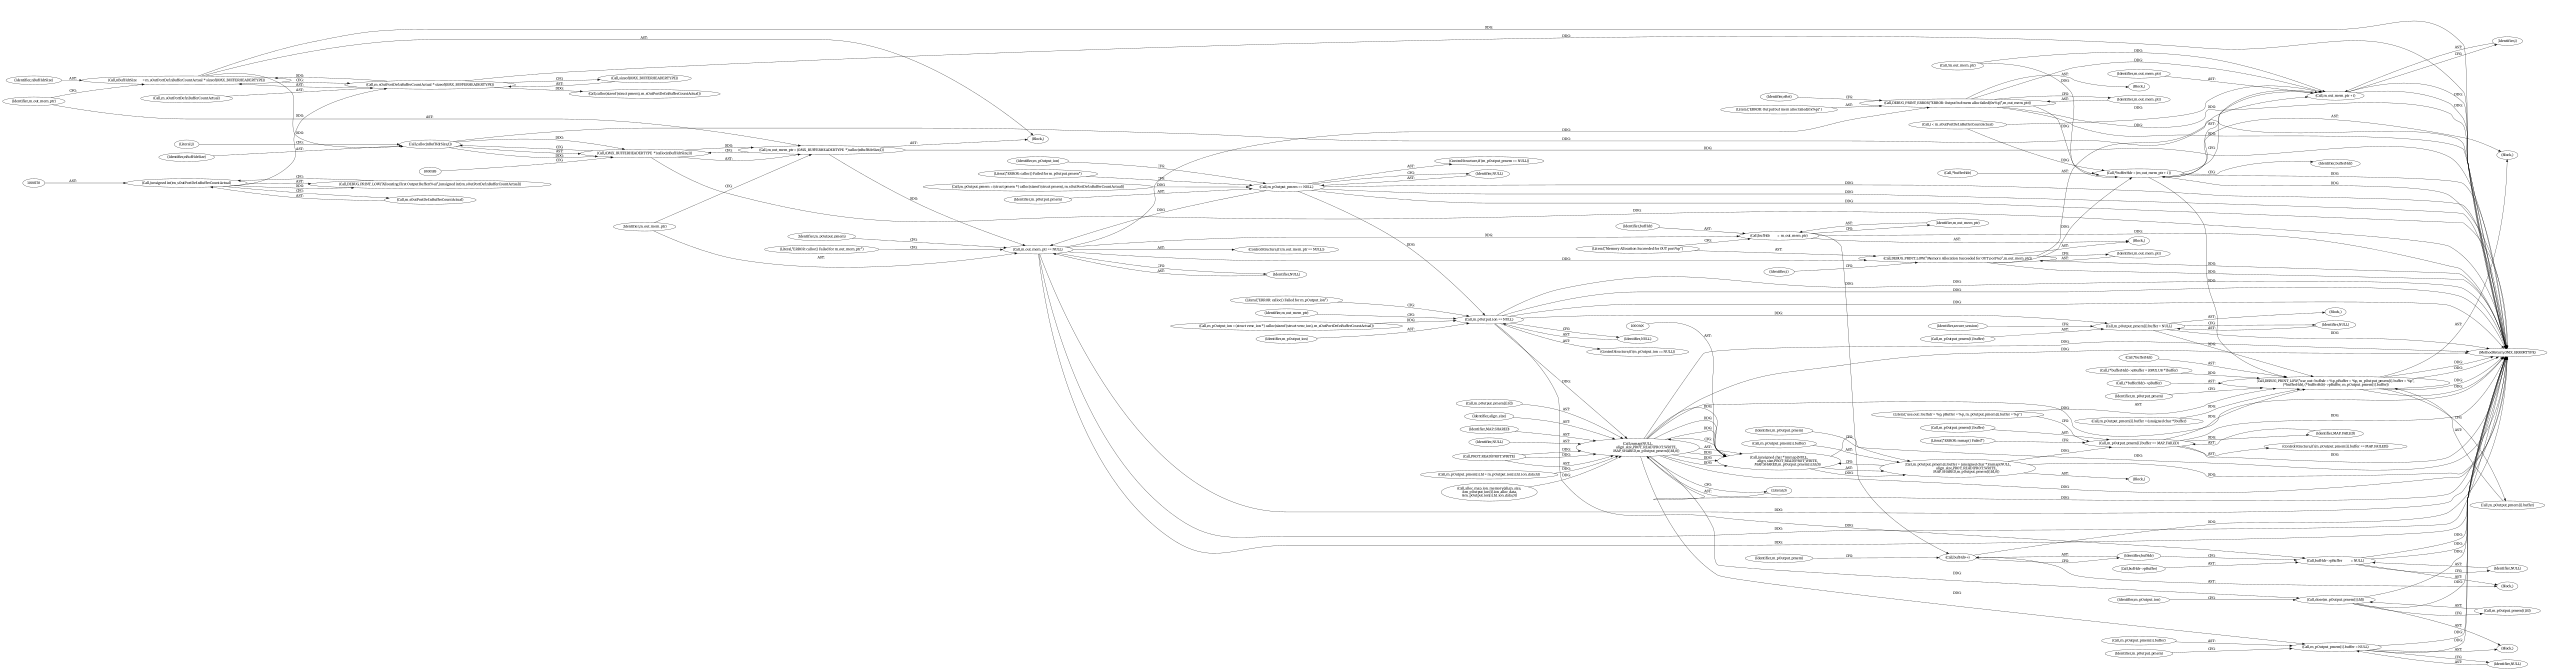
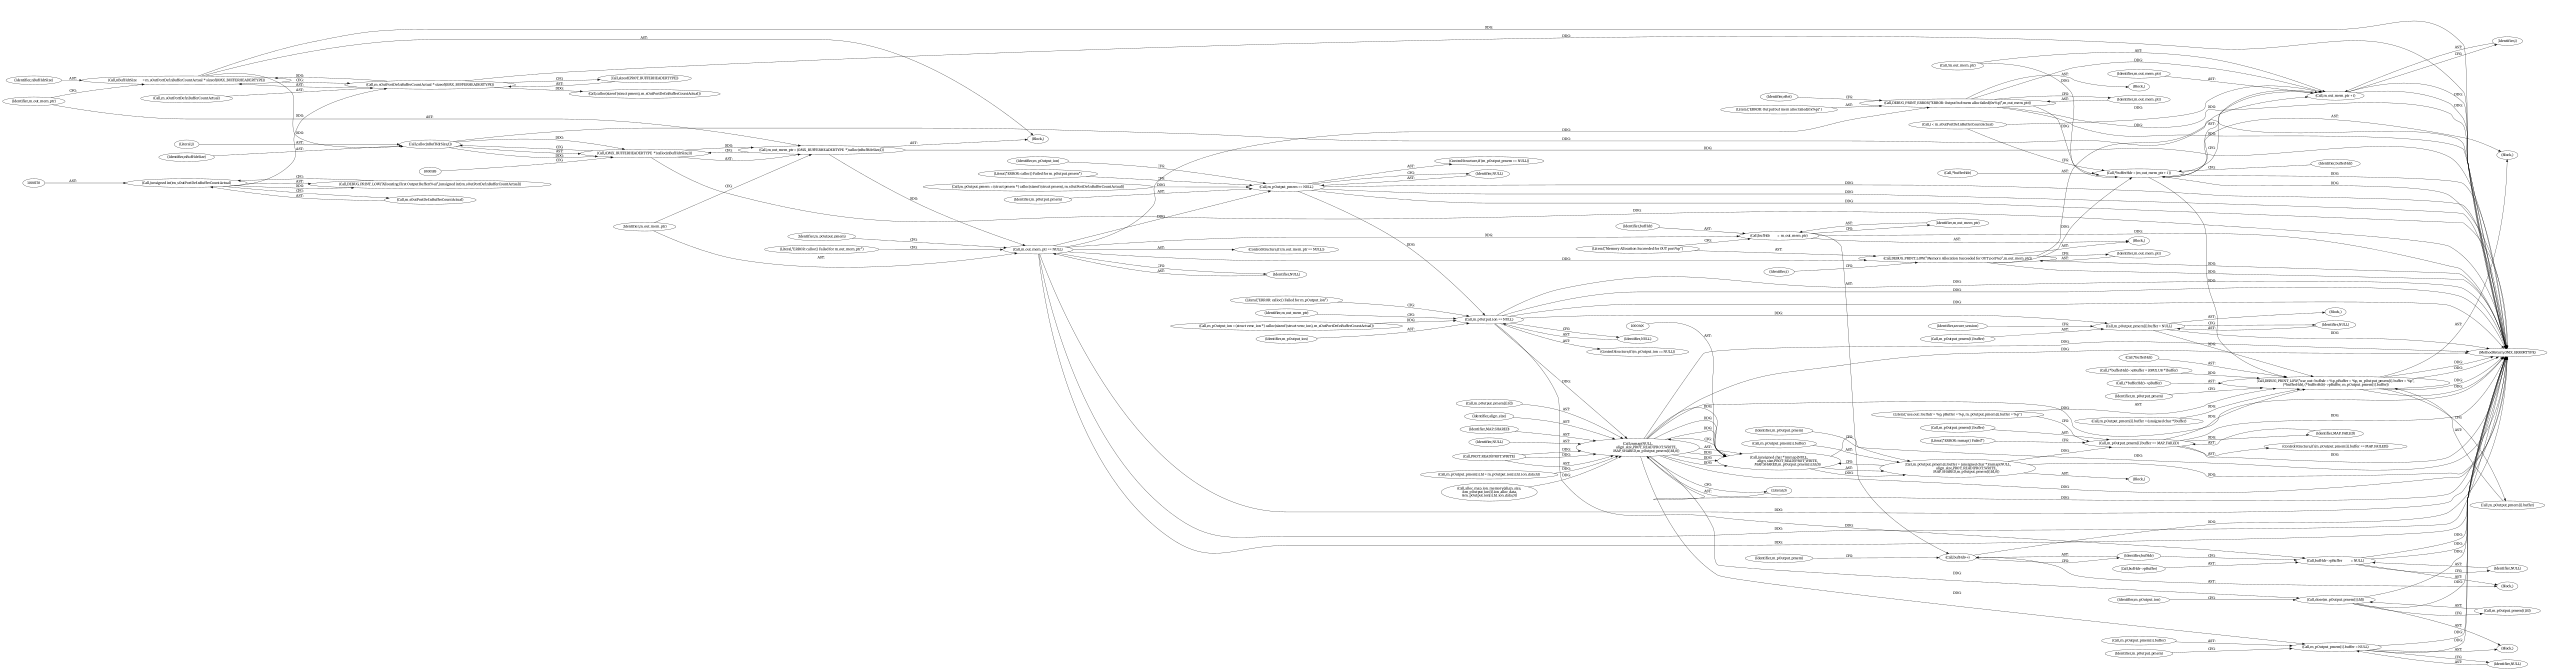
edge "(Call,!m_out_mem_ptr)" -> "(Call,m_out_mem_ptr + i)": label "DDG: " -> "AST: "
node "(Call,sizeof(OMX_BUFFERHEADERTYPE))": label "(Call,sizeof(OMX_BUFFERHEADERTYPE))" -> "(Call,sizeof(PROT_BUFFERHEADERTYPE))"
edge "(Literal,1)" -> "(Call,calloc(nBufHdrSize,1))": label "CFG: " -> "AST: "
edge "(Call,i < m_sOutPortDef.nBufferCountActual)" -> "(Call,*bufferHdr = (m_out_mem_ptr + i ))": label "DDG: " -> "CFG: "
edge "(Call,*bufferHdr = (m_out_mem_ptr + i ))" -> "(Identifier,bufferHdr)": reversed
edge "(Call,m_pOutput_pmem == NULL)" -> "(Call,m_out_mem_ptr == NULL)": reversed
edge "(Call,bufHdr          =  m_out_mem_ptr)" -> "(Call,bufHdr++)": label "DDG: " -> "AST: "
